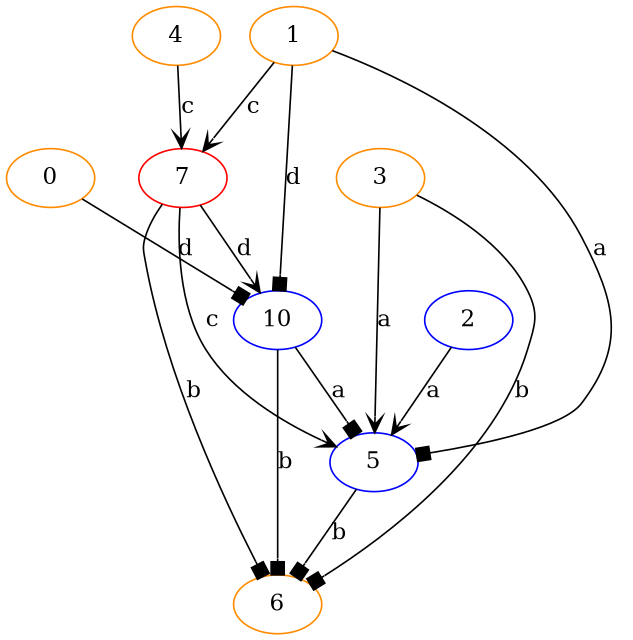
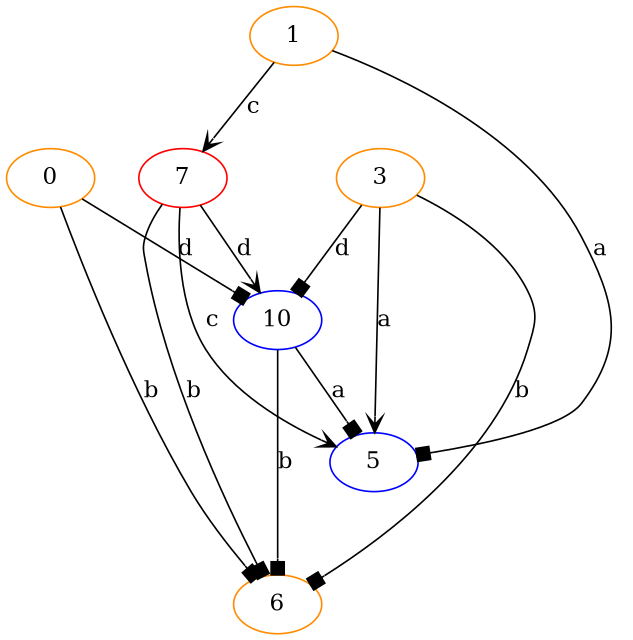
node "4": removed
edge "1" -> "10": now "3" -> "10"
node "2": removed
edge "5" -> "6": now "0" -> "6"
